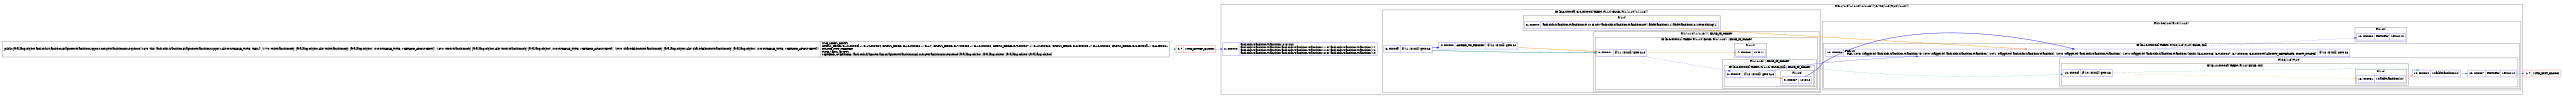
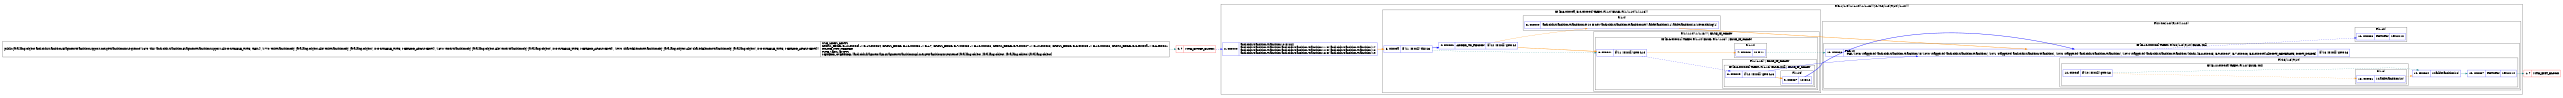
edge "4: 0x000c" -> "5: 0x000e": added
edge "2: 0x0000" -> "3: 0x000a": added
node "3: 0x000a": text "if (r1 != null) goto L3" -> "if (r1 != null) this L3"
edge "3: 0x000a" -> "6: 0x0021": style bold -> dashed
edge "7: 0x0023" -> "12: 0x002f": now "7: 0x0023" -> "10: 0x0028"
